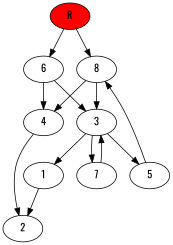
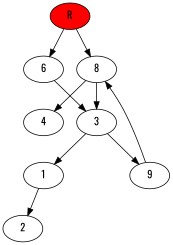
edge "6" -> "4": removed
edge "4" -> "2": removed
node "7": removed
node "5": label "5" -> "9"
